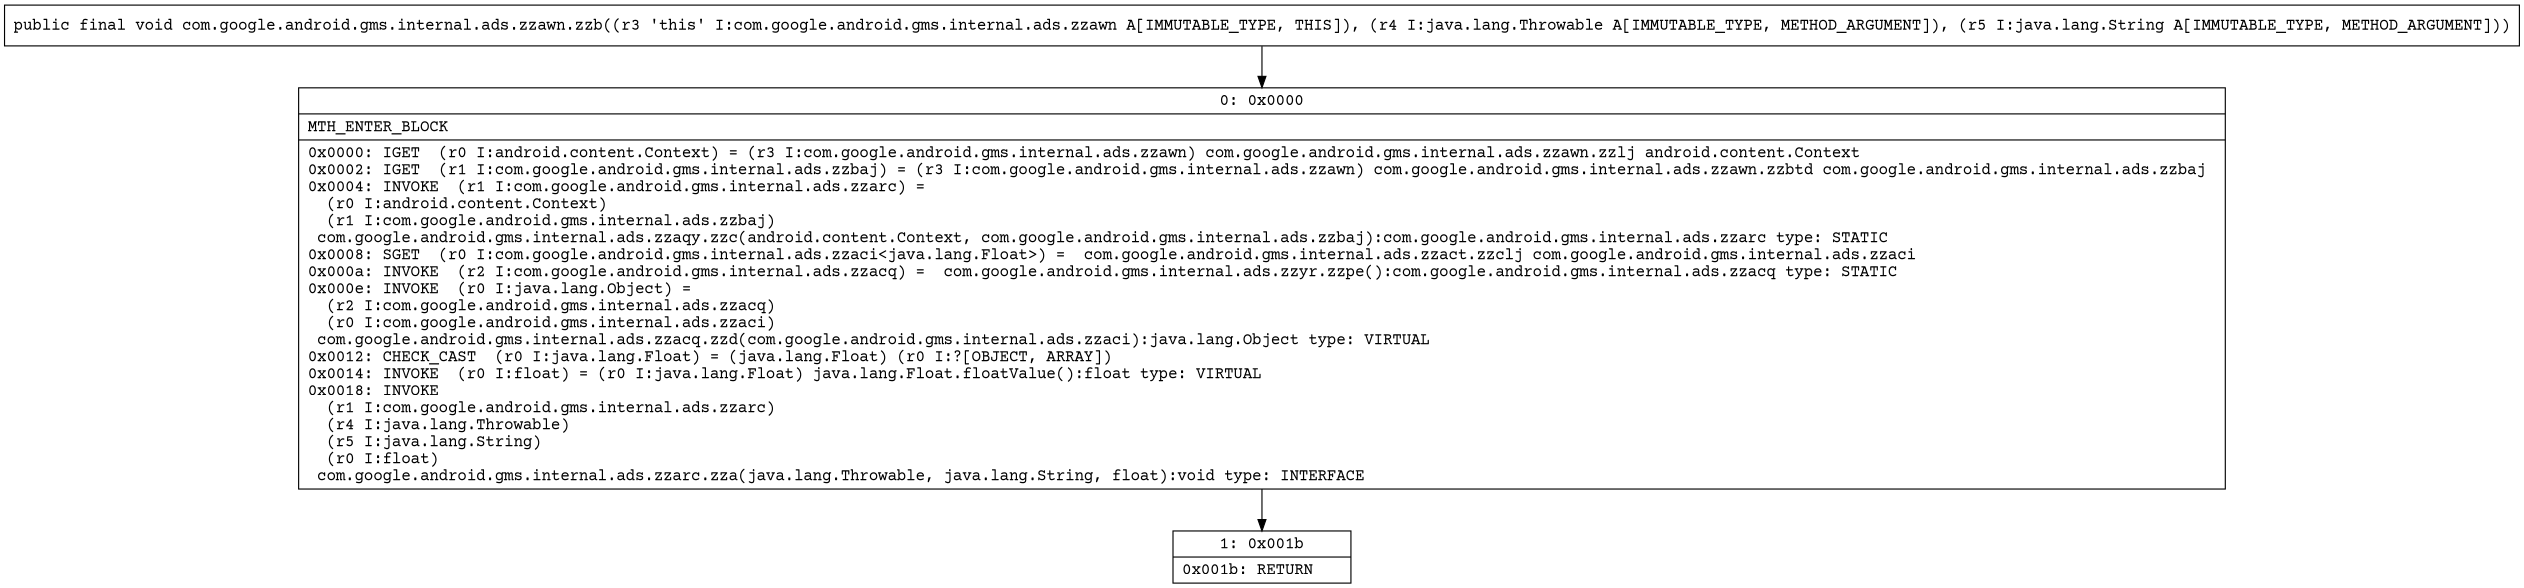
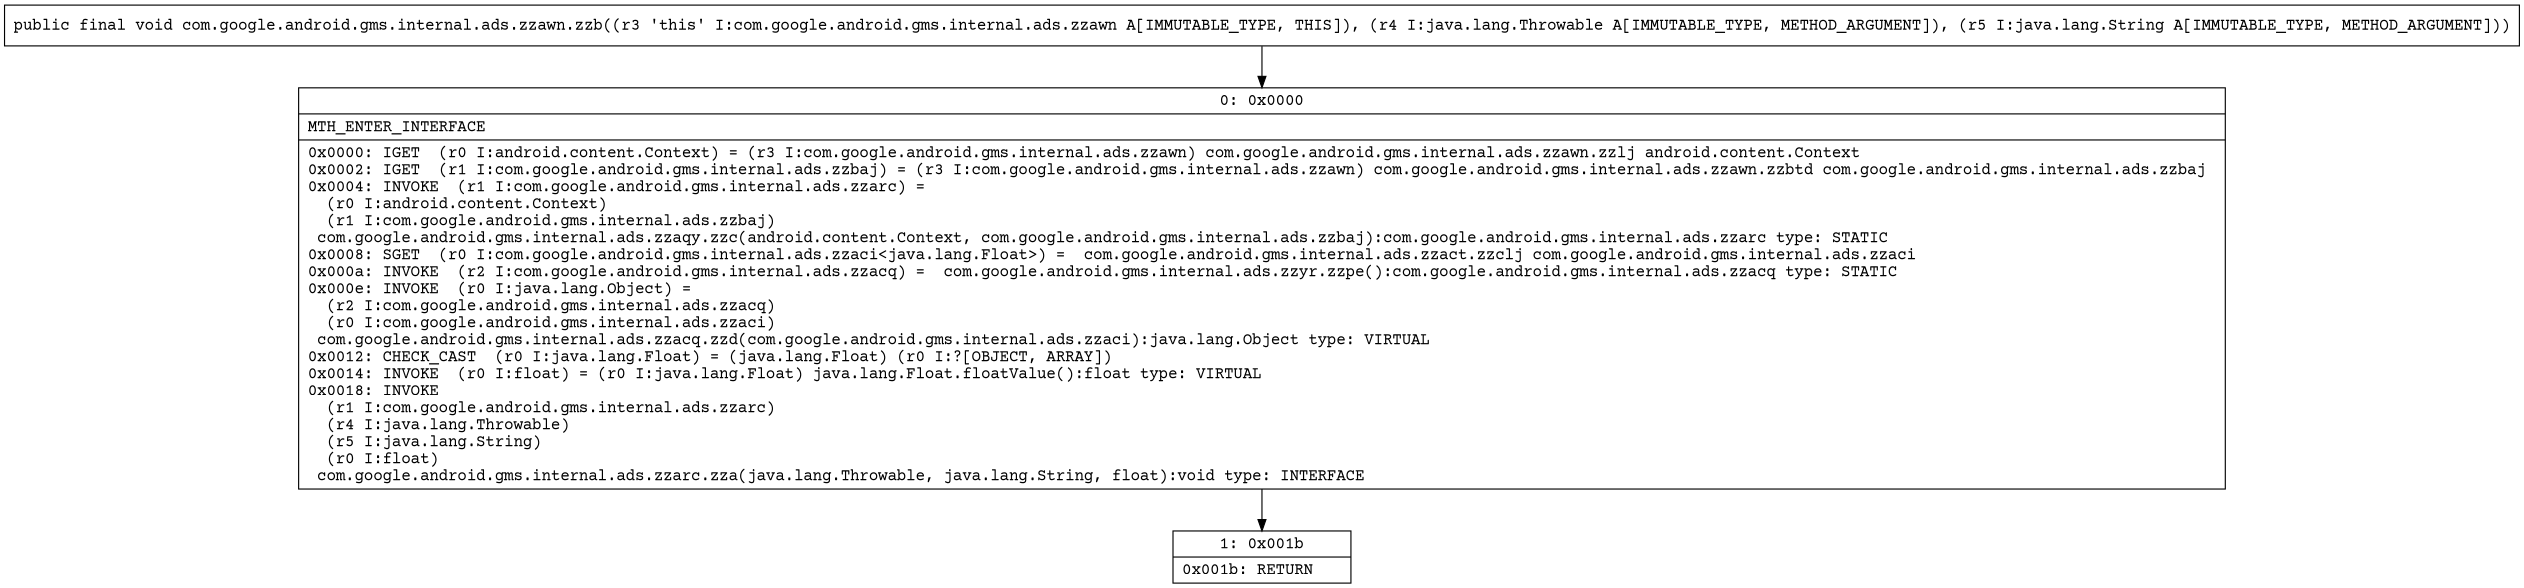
node "0: 0x0000": text "MTH_ENTER_BLOCK" -> "MTH_ENTER_INTERFACE"
